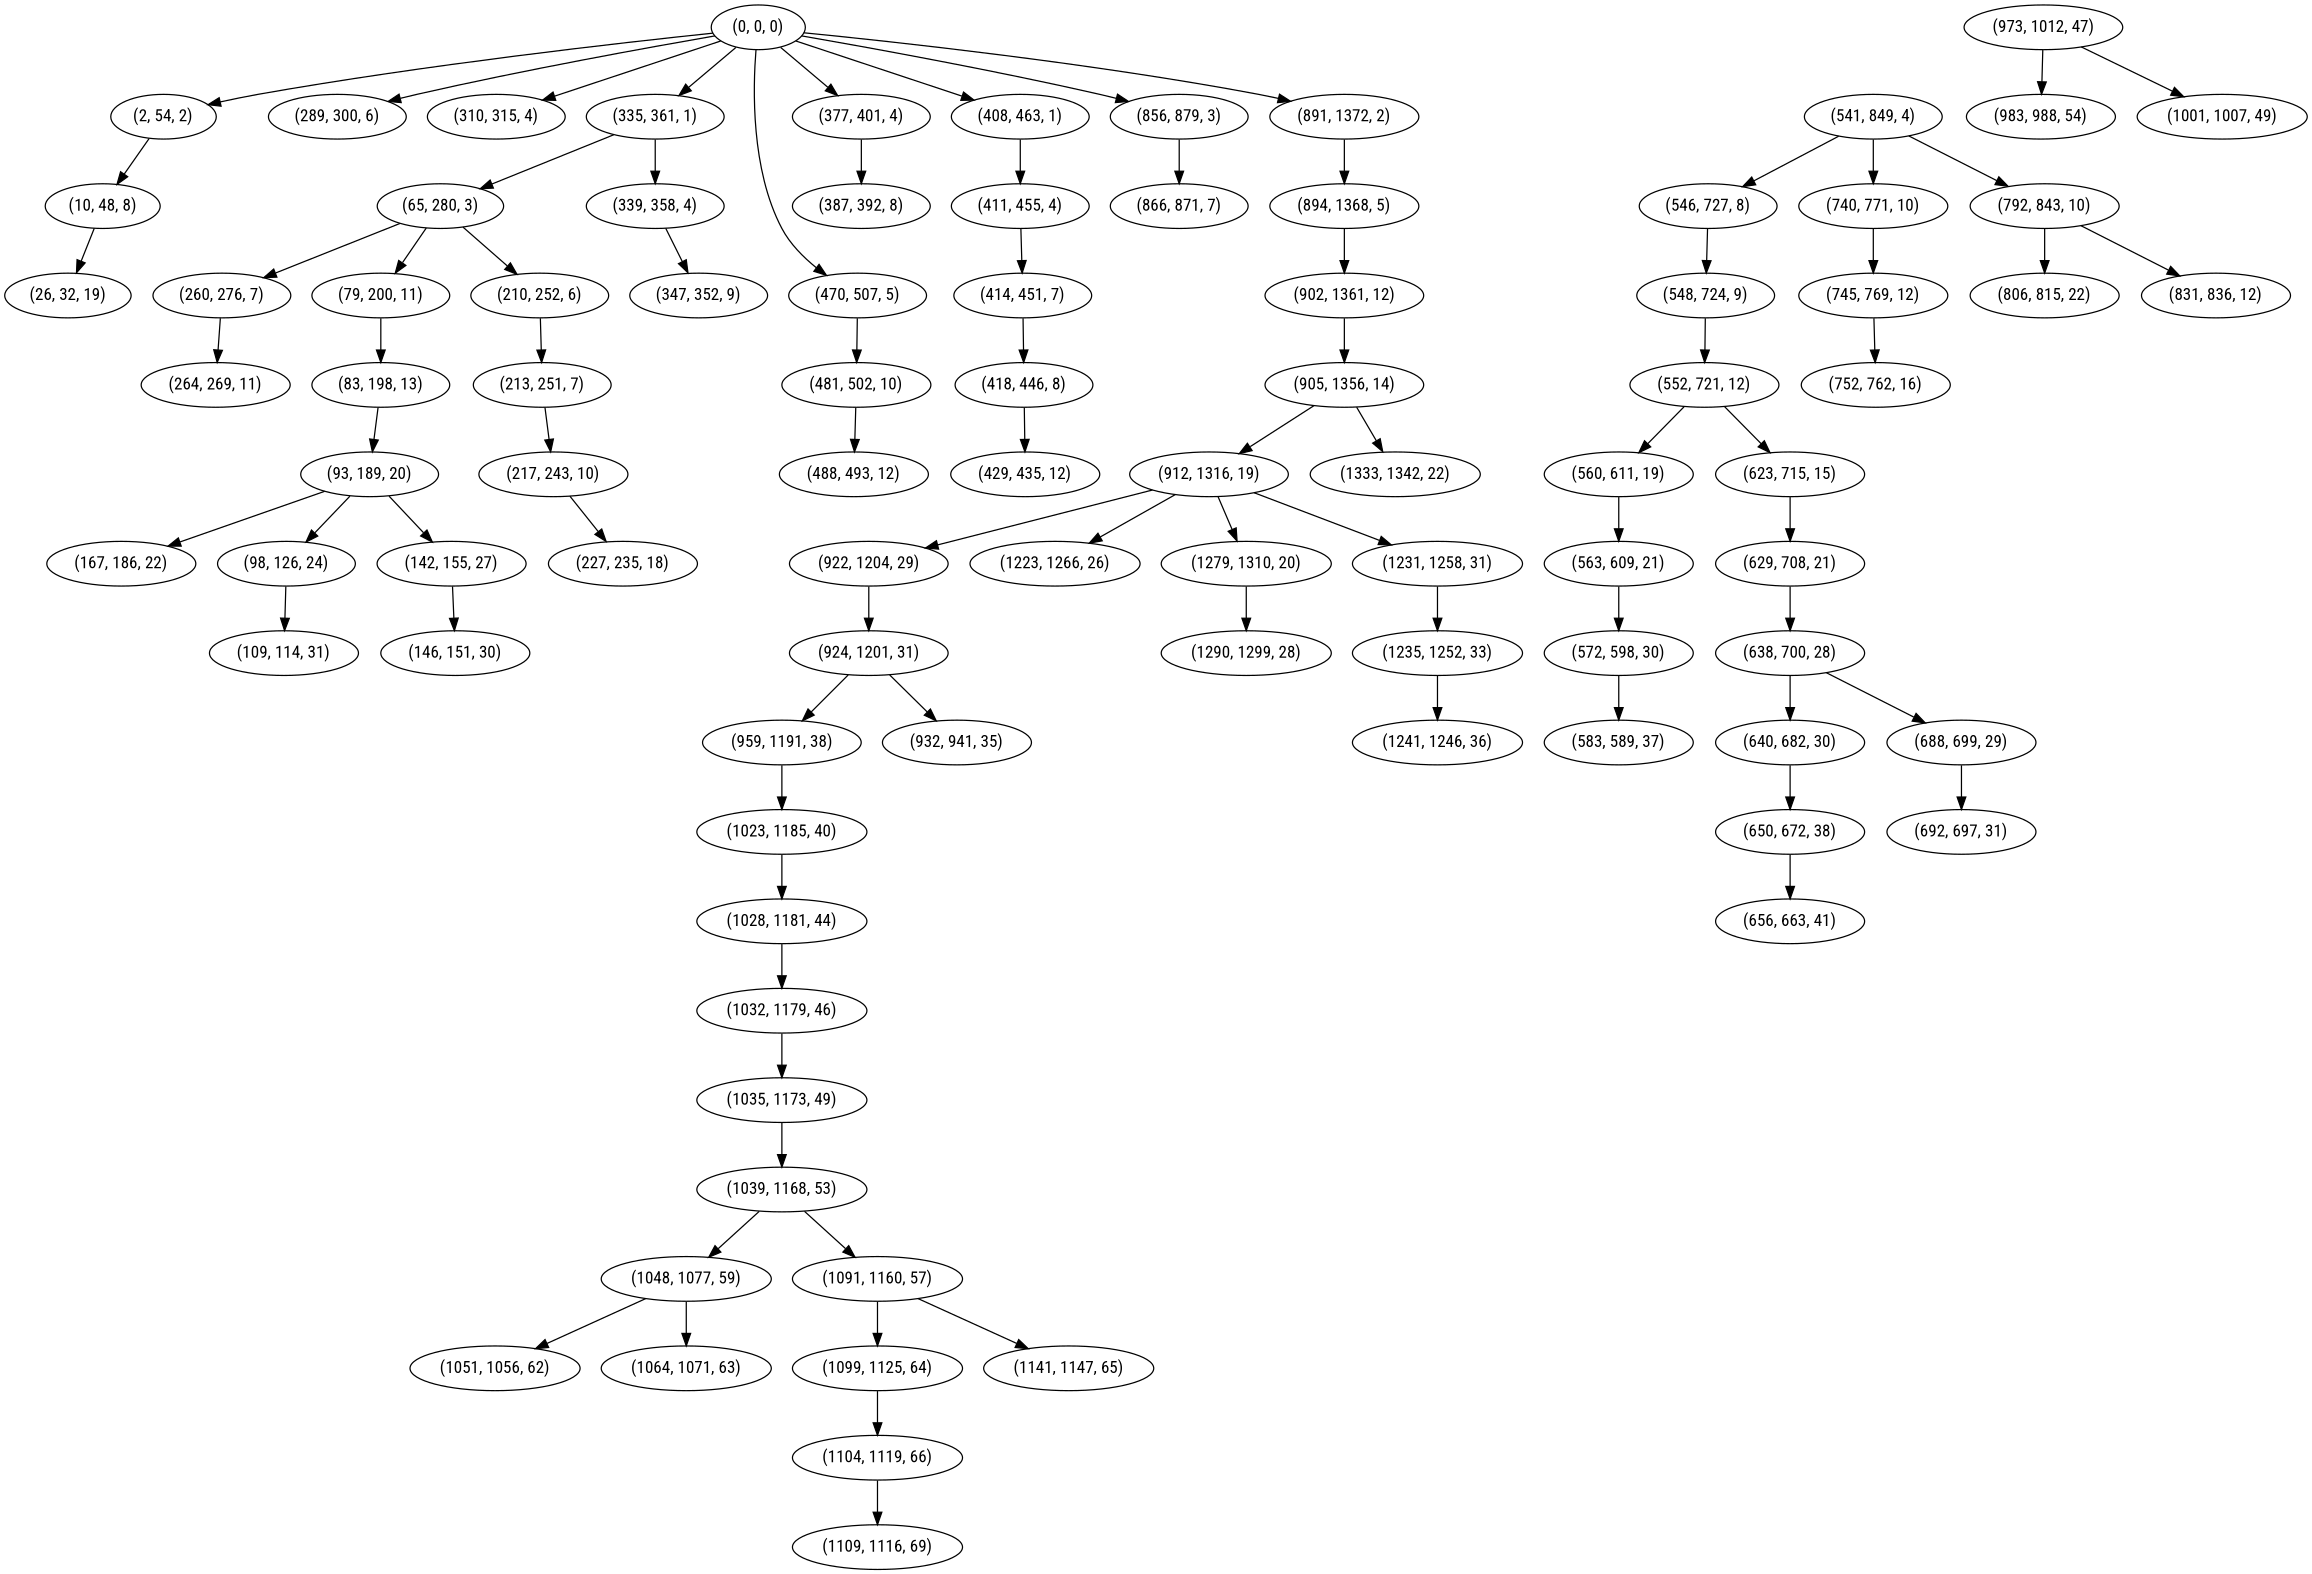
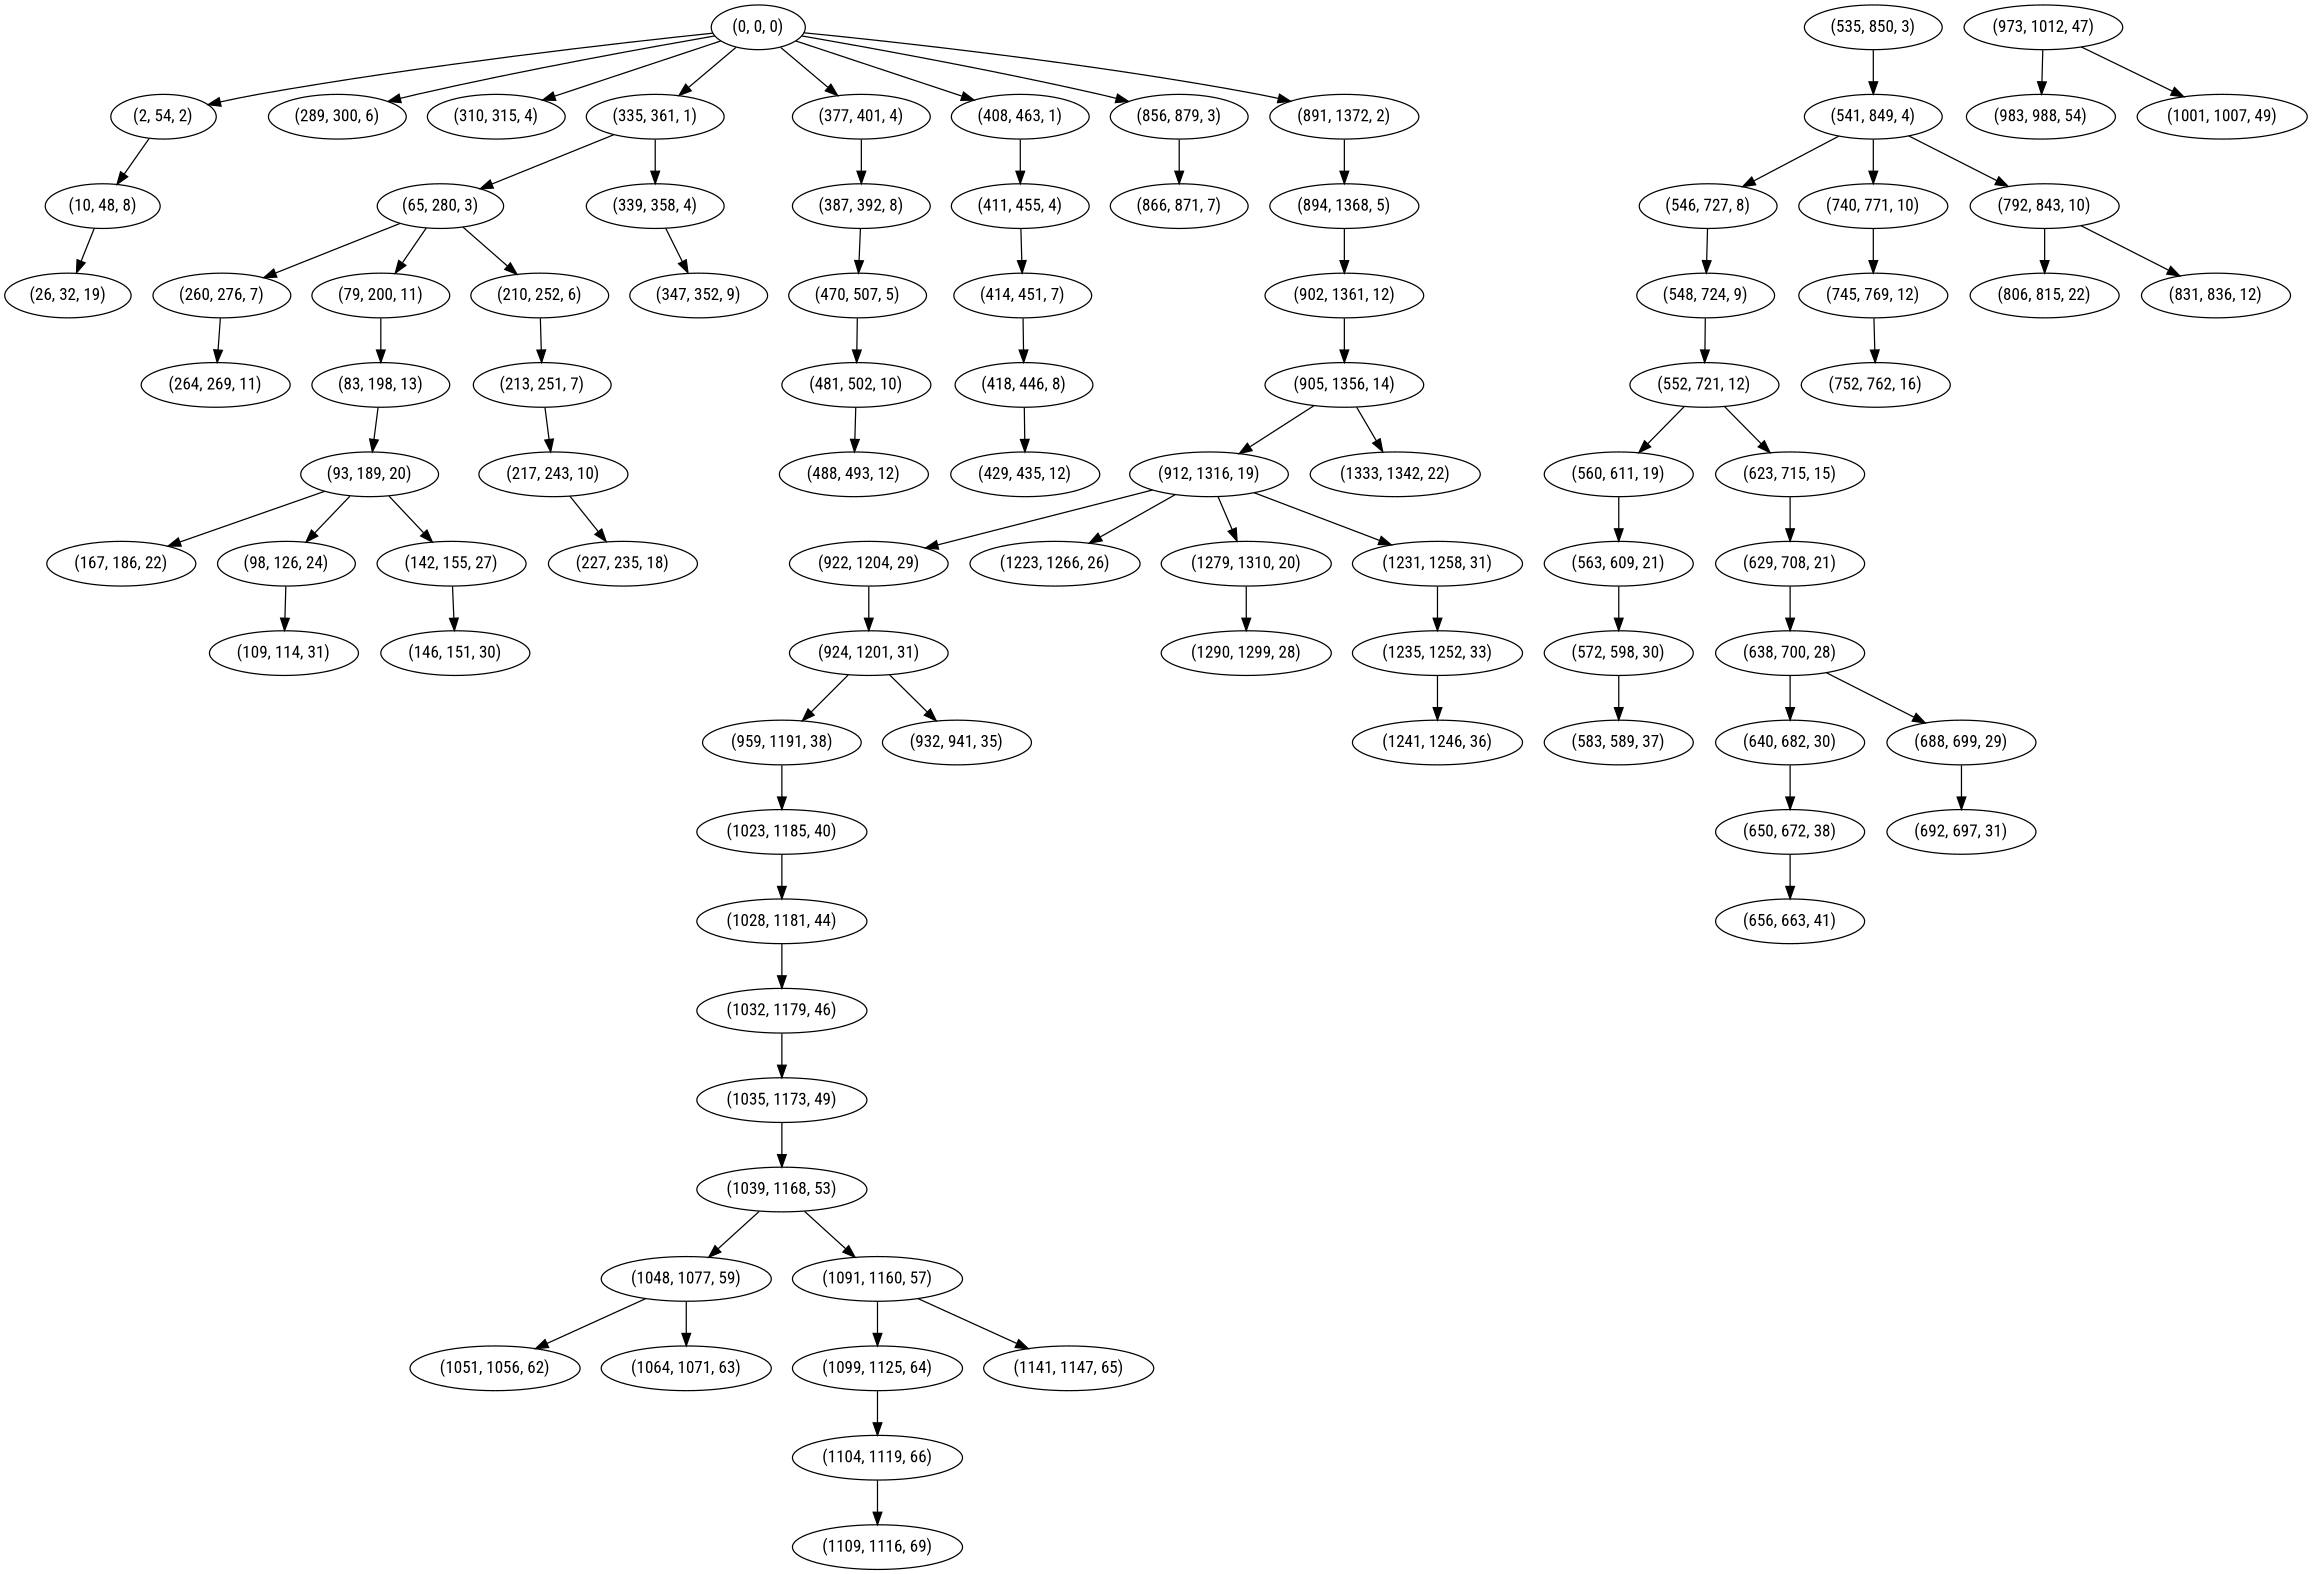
node "(535, 850, 3)": added
edge "(0, 0, 0)" -> "(470, 507, 5)": now "(387, 392, 8)" -> "(470, 507, 5)"
